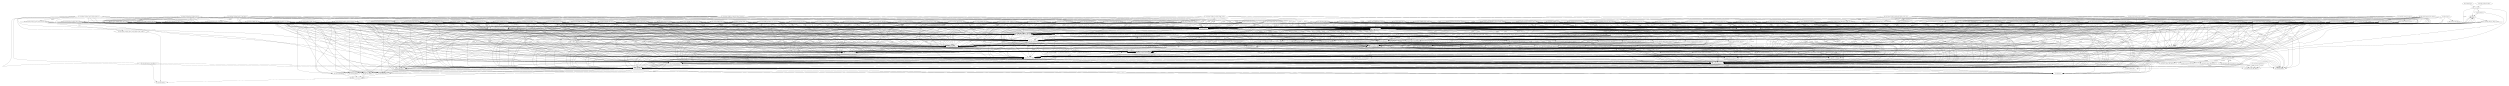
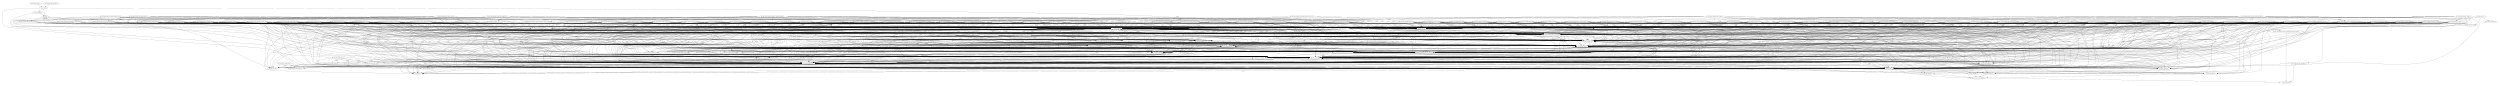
node "lib/credo/code/parameters.ex": added
